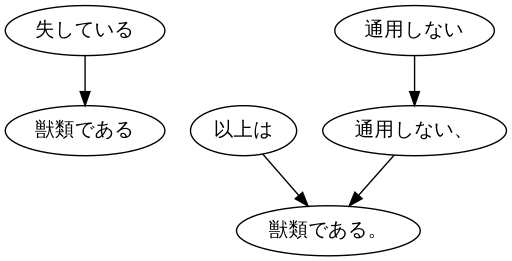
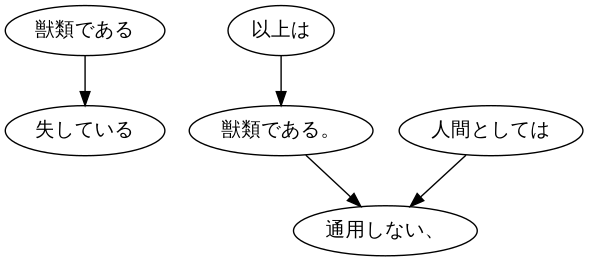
node "通用しない": label "通用しない" -> "人間としては"
edge "失している" -> "獣類である": reversed
edge "通用しない、" -> "獣類である。": reversed
